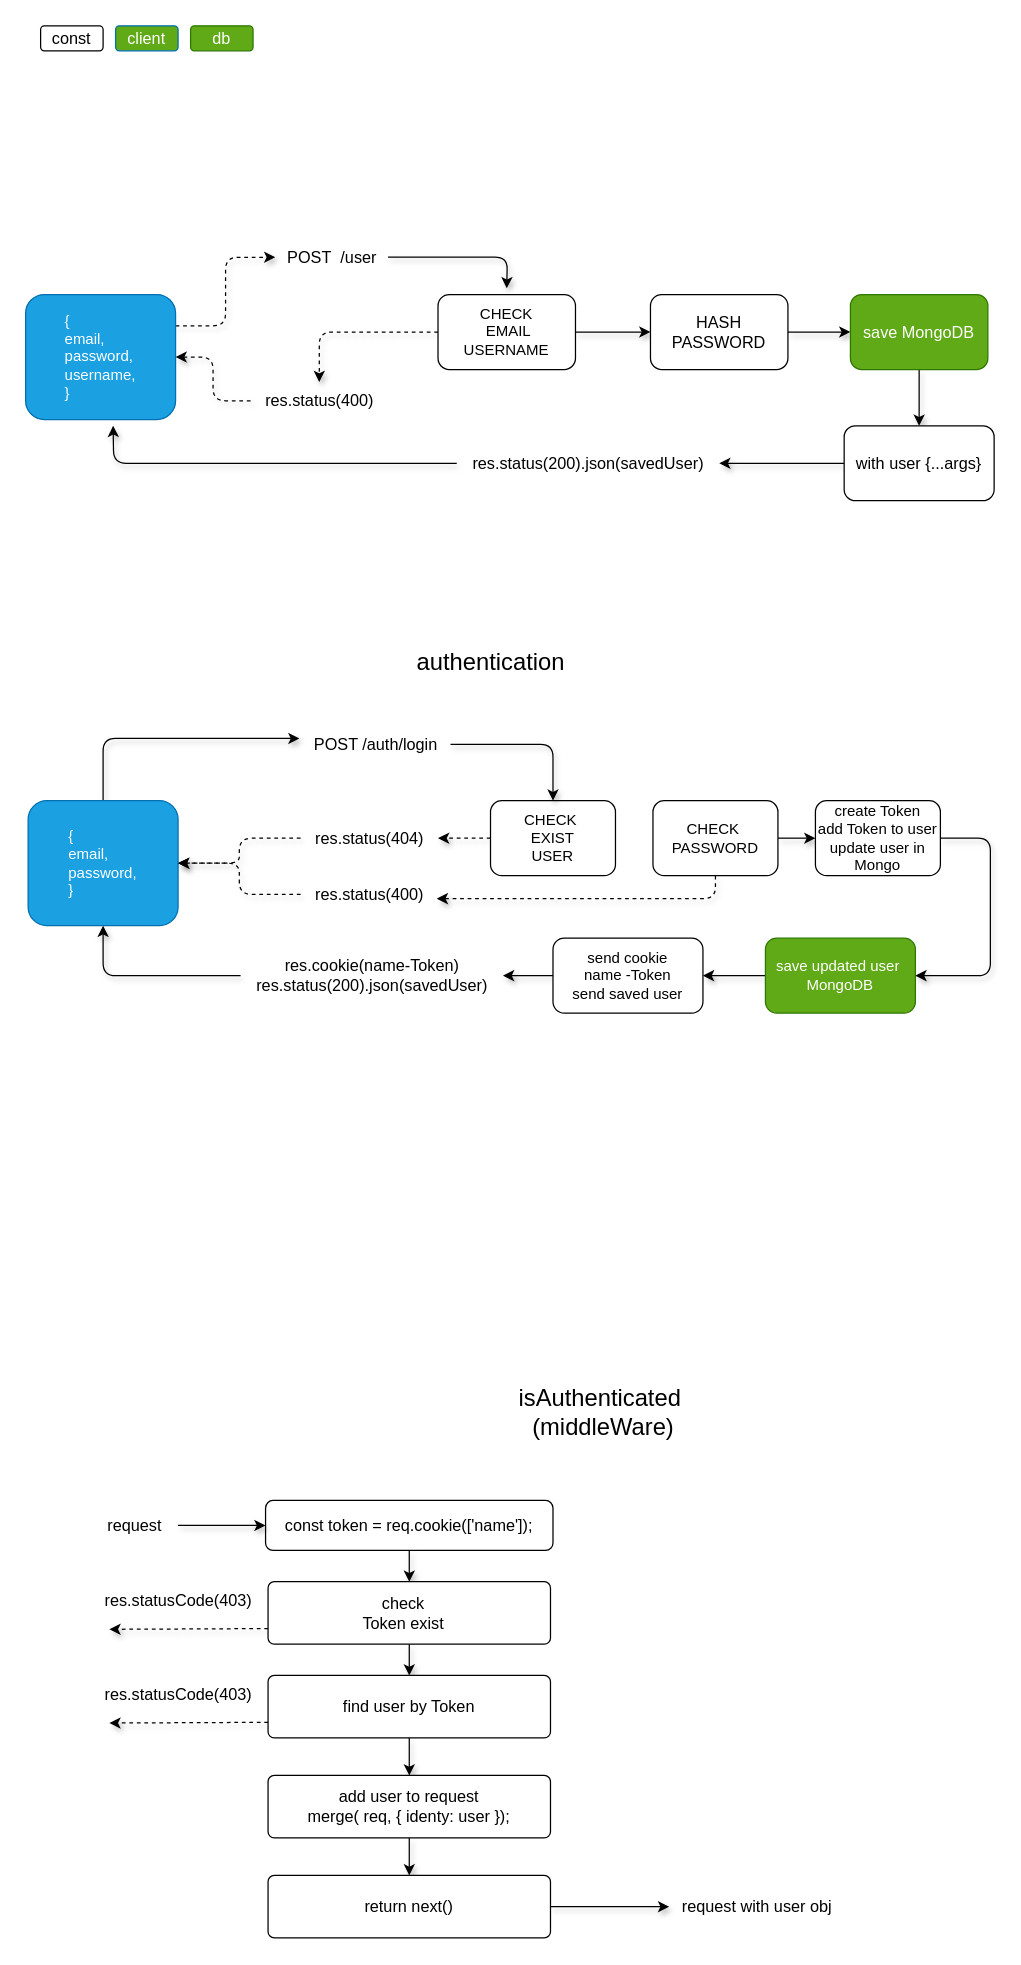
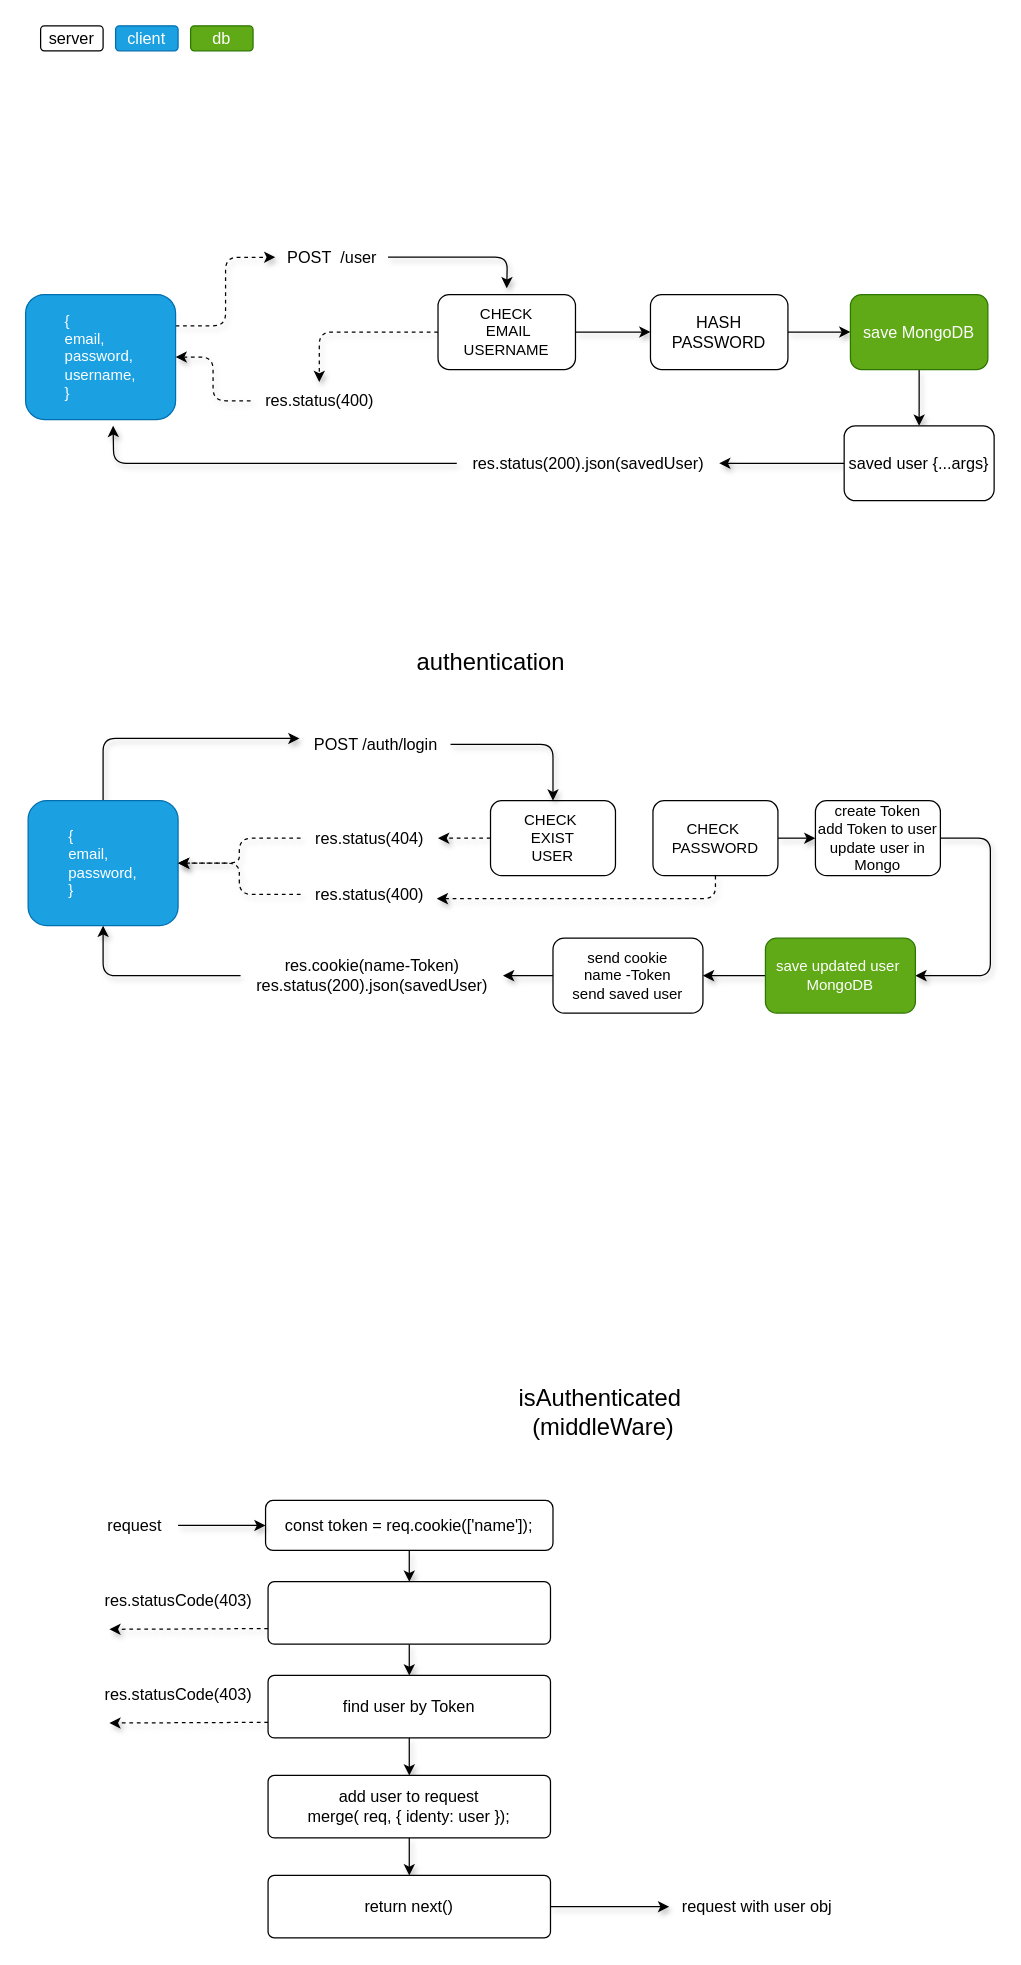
node "const": label "const" -> "server"
node "client": fillcolor #60a917 -> #1ba1e2
node "with user {...args}": label "with user {...args}" -> "saved user {...args}"
node "check Token exist": removed
